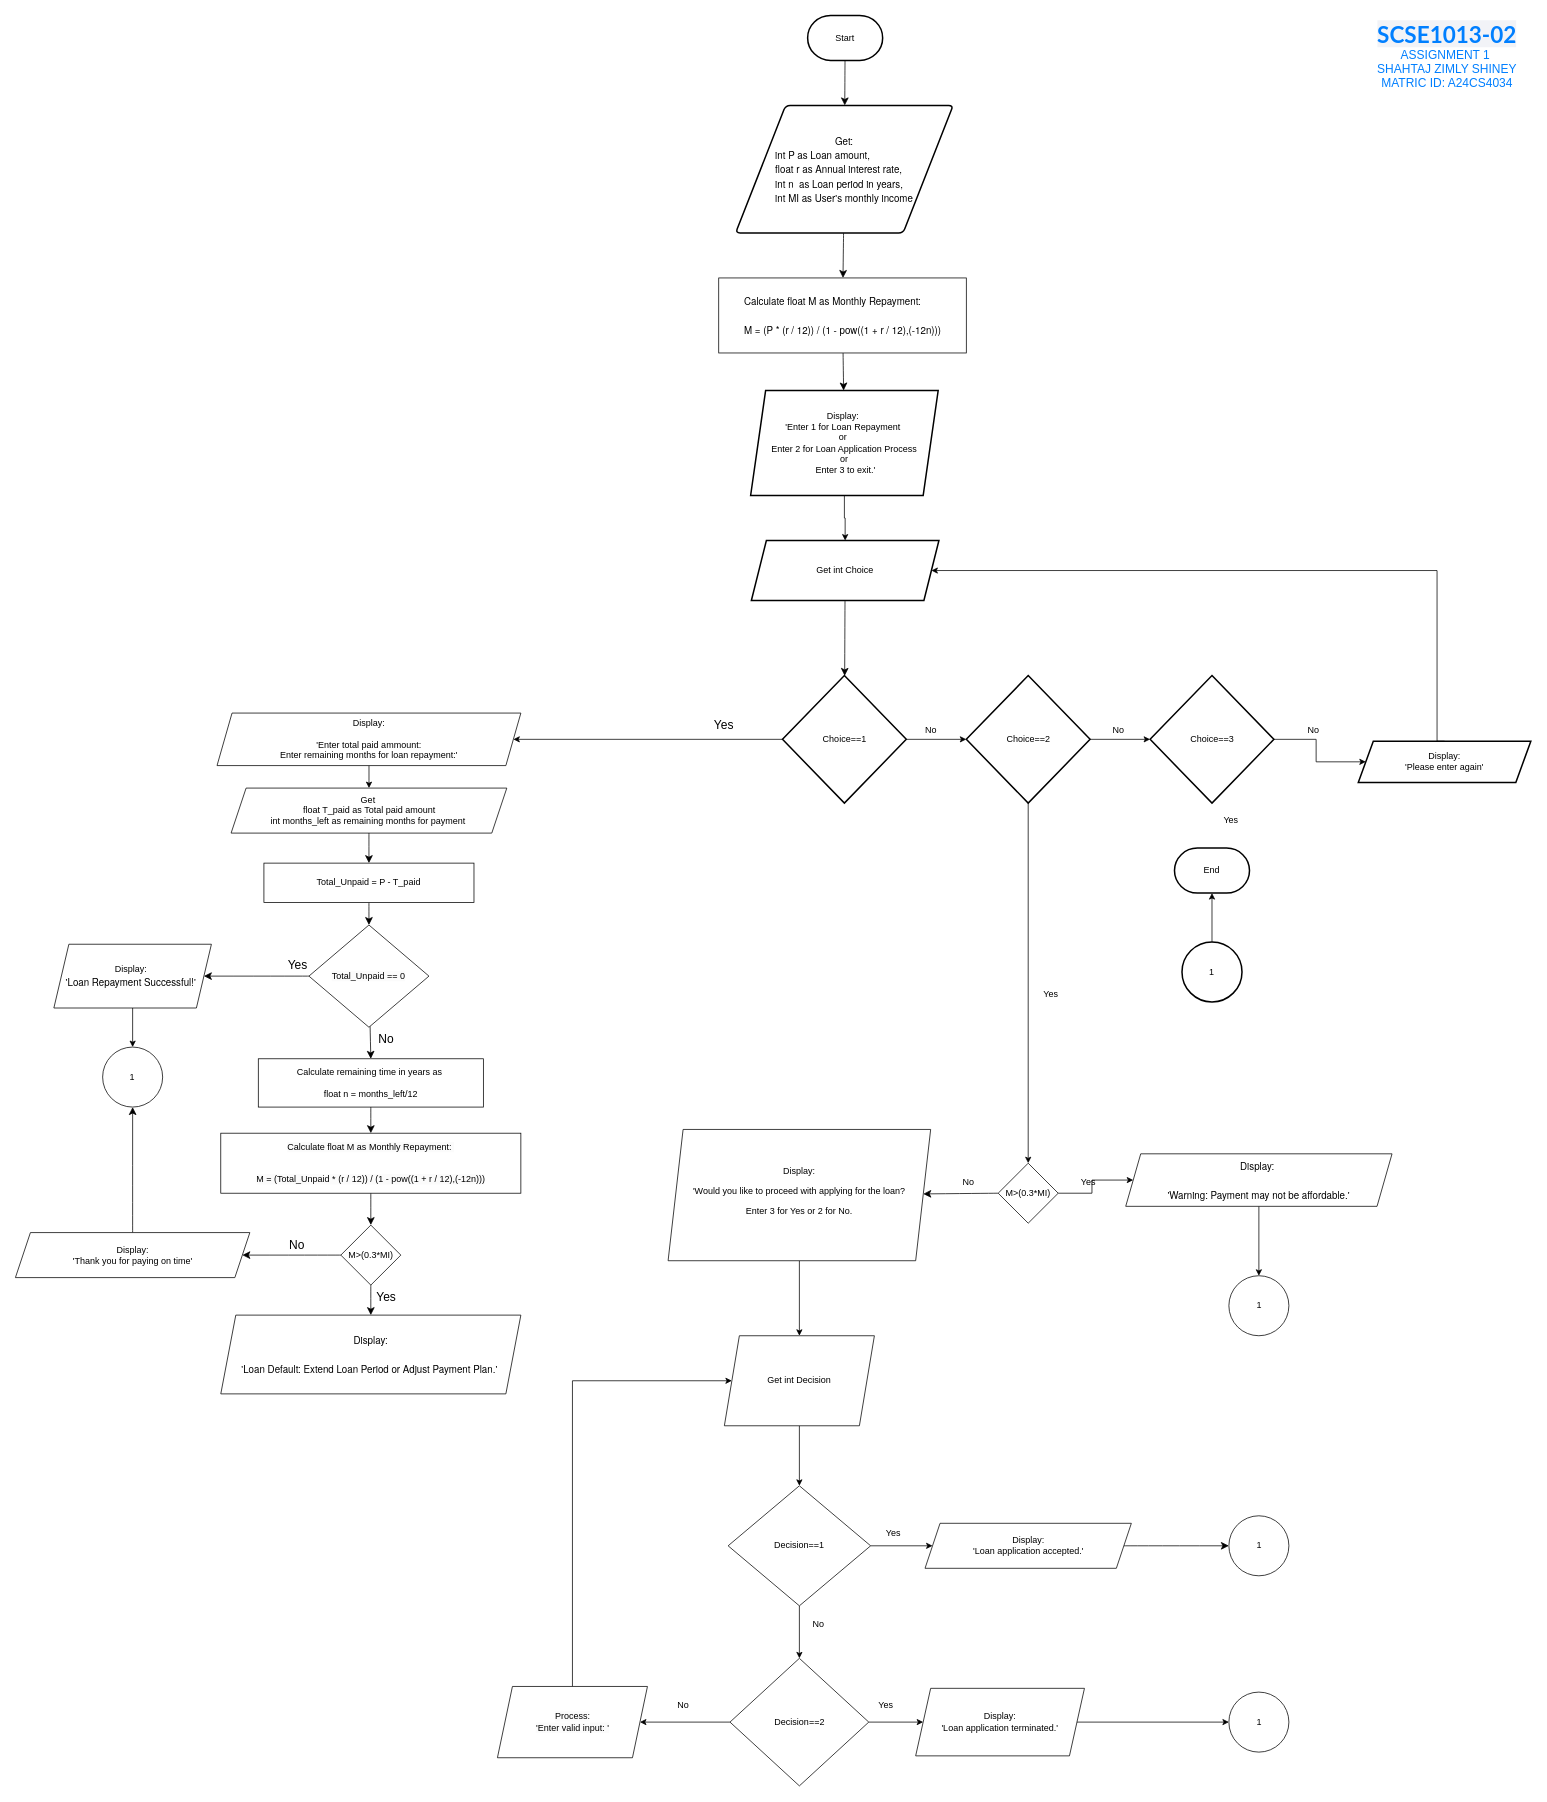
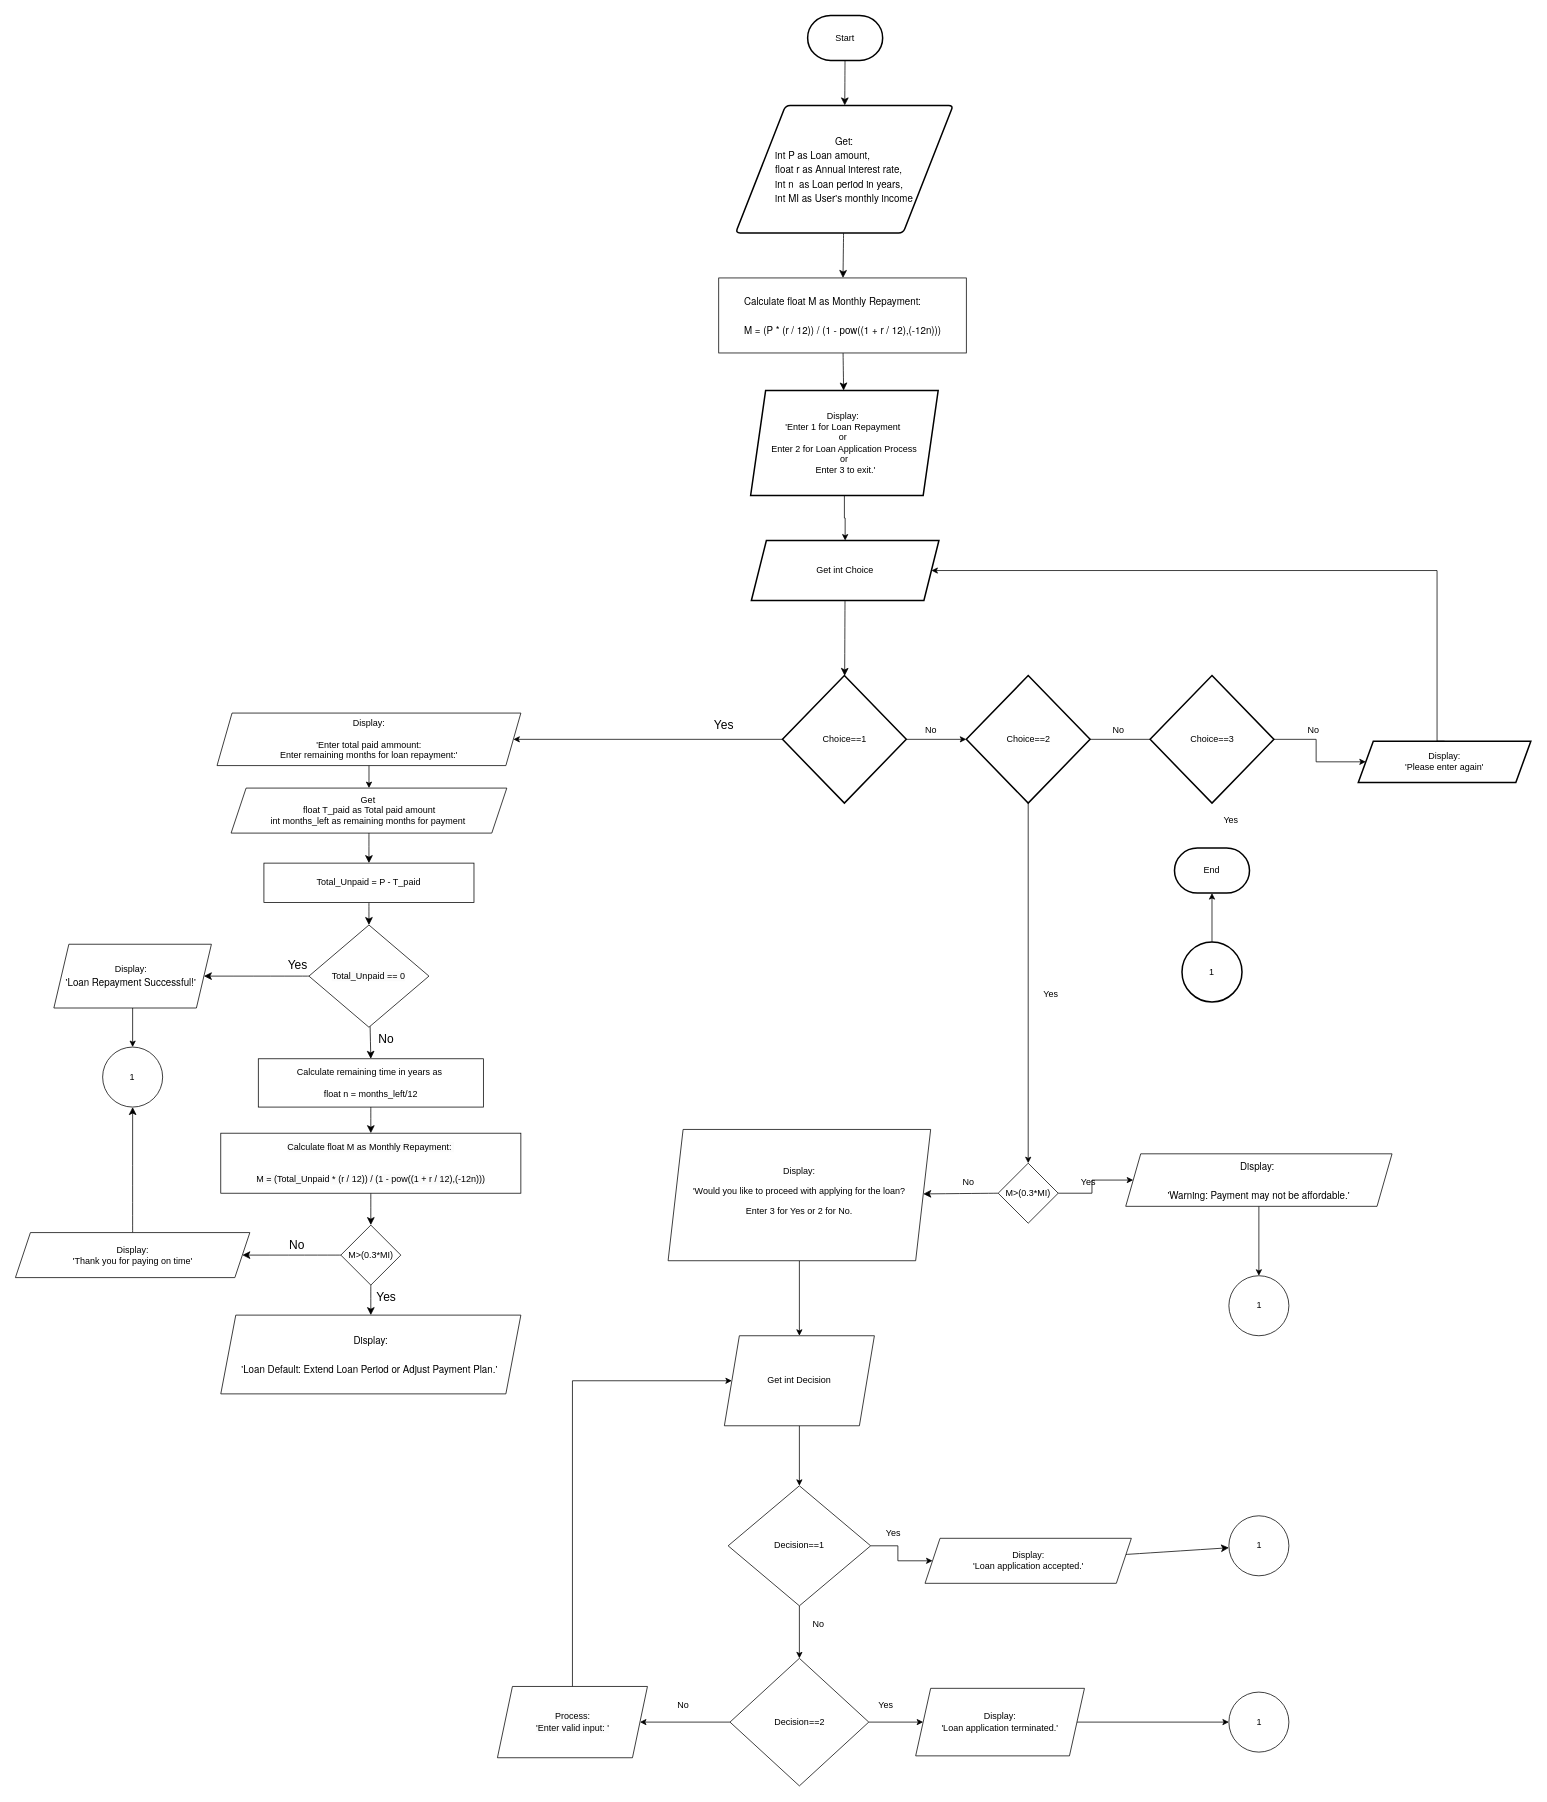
node "SCSE1013-02ASSIGNMENT 1 SHAHTAJ ZIMLY SHINEY MATRIC ID: A24CS4034": removed
edge "Choice==2" -> "Choice==3": arrowhead classic -> none
node "Display: 'Loan application accepted.'": moved (1028, 1545) -> (1028, 1560)
